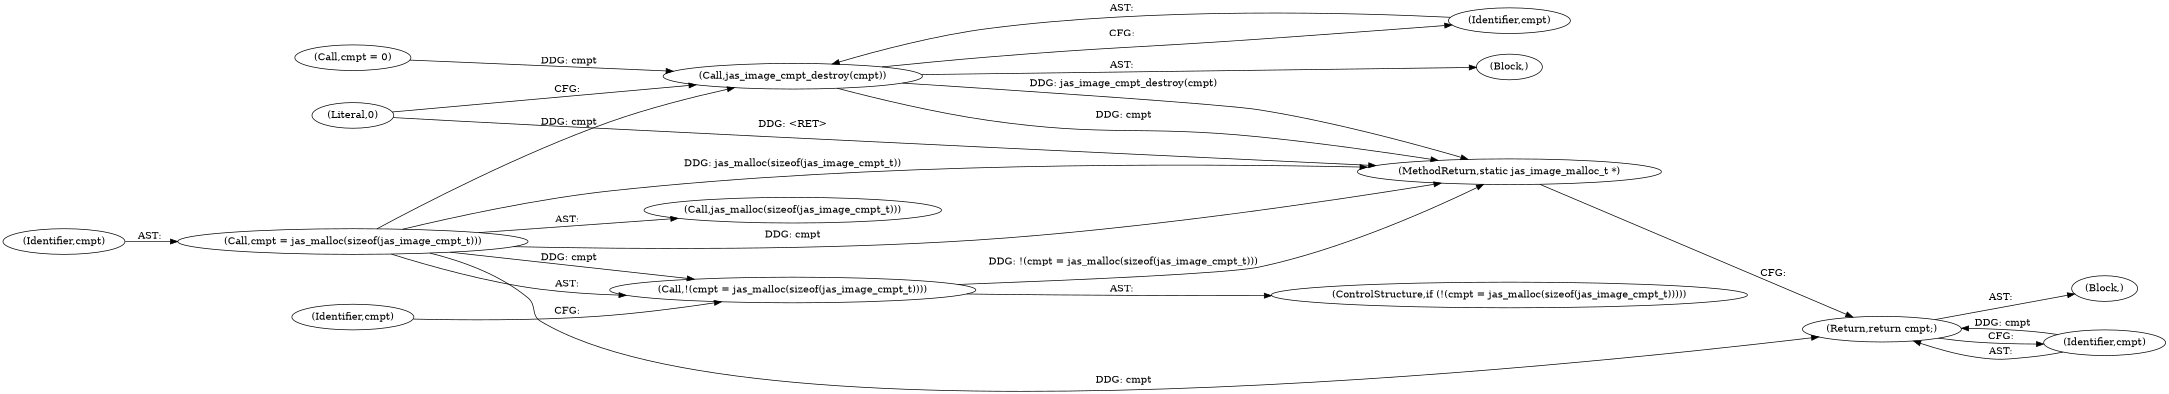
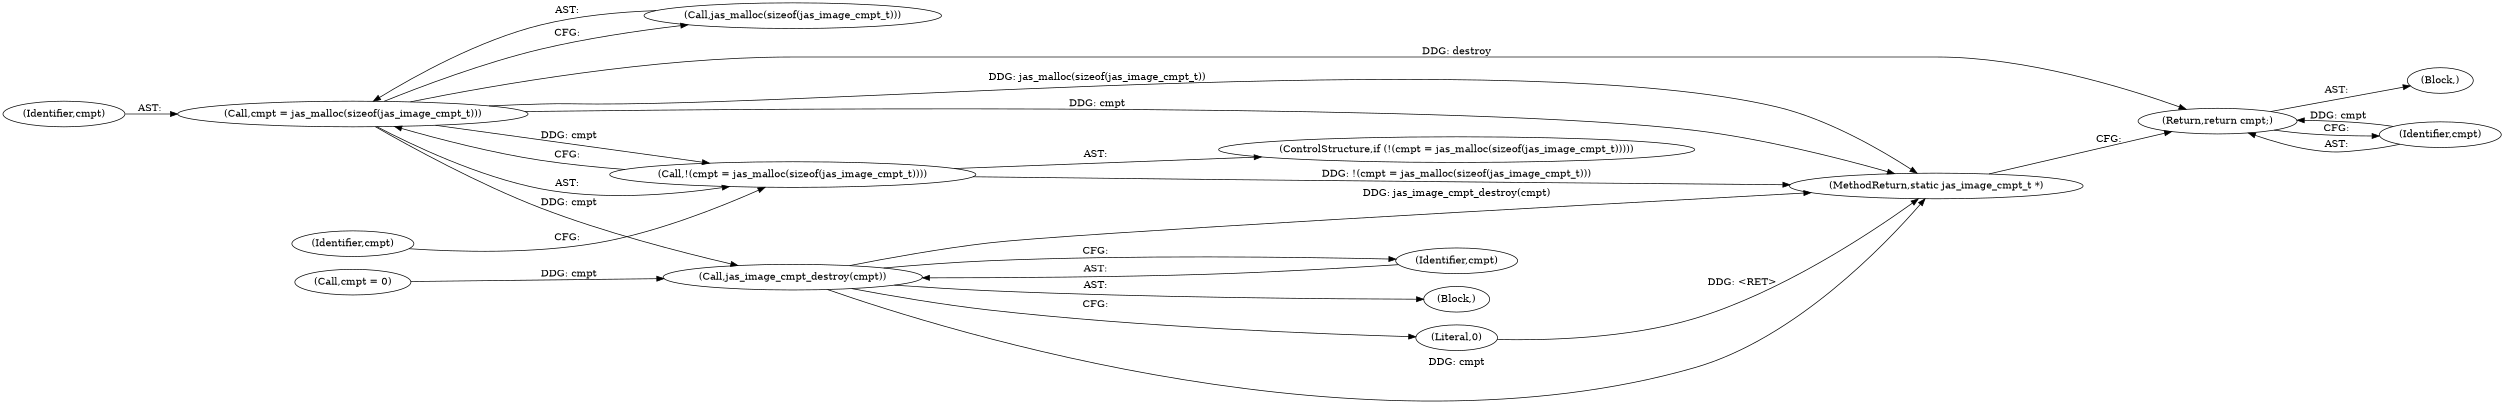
edge "(Call,jas_malloc(sizeof(jas_image_cmpt_t)))" -> "(Call,cmpt = jas_malloc(sizeof(jas_image_cmpt_t)))": added, label "AST:"
edge "(Literal,0)" -> "(Call,jas_image_cmpt_destroy(cmpt))": reversed
edge "(Call,!(cmpt = jas_malloc(sizeof(jas_image_cmpt_t))))" -> "(Call,cmpt = jas_malloc(sizeof(jas_image_cmpt_t)))": added, label "CFG:"
node "(MethodReturn,static jas_image_malloc_t *)": label "(MethodReturn,static jas_image_malloc_t *)" -> "(MethodReturn,static jas_image_cmpt_t *)"
edge "(Call,cmpt = jas_malloc(sizeof(jas_image_cmpt_t)))" -> "(Call,jas_malloc(sizeof(jas_image_cmpt_t)))": label "AST: " -> "CFG: "
edge "(Call,cmpt = jas_malloc(sizeof(jas_image_cmpt_t)))" -> "(Return,return cmpt;)": label "DDG: cmpt" -> "DDG: destroy"
